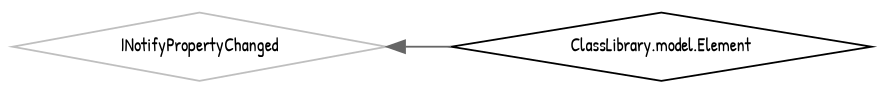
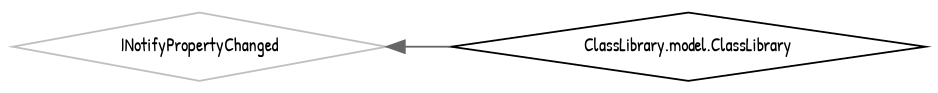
node "ClassLibrary.model.Element": label "ClassLibrary.model.Element" -> "ClassLibrary.model.ClassLibrary"
